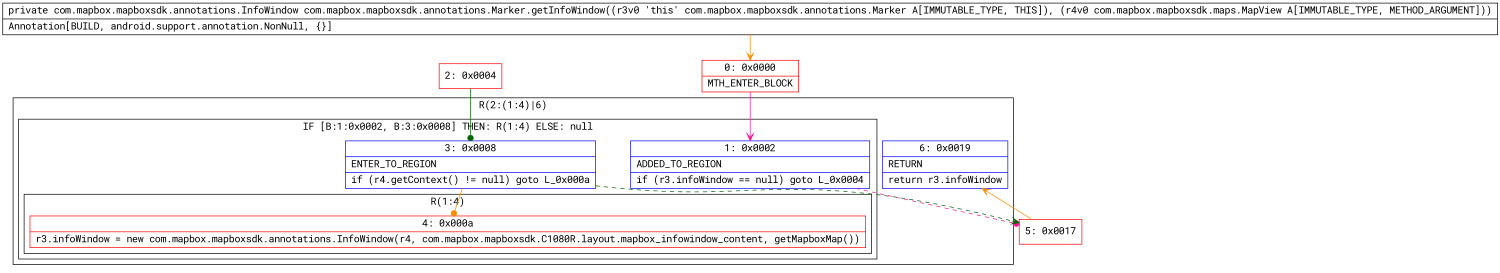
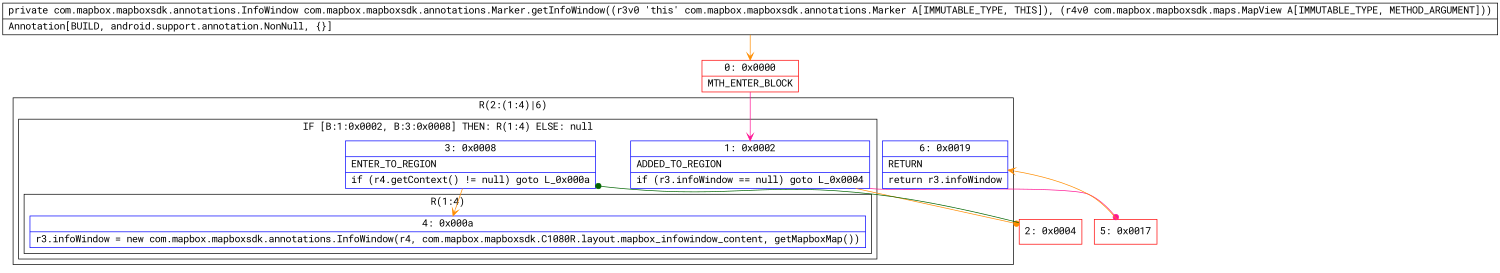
edge "3: 0x0008" -> "5: 0x0017": removed
edge "3: 0x0008" -> "4: 0x000a": arrowhead dot -> vee
edge "1: 0x0002" -> "2: 0x0004": added
edge "1: 0x0002" -> "5: 0x0017": style dashed -> solid
node "4: 0x000a": color red -> blue
